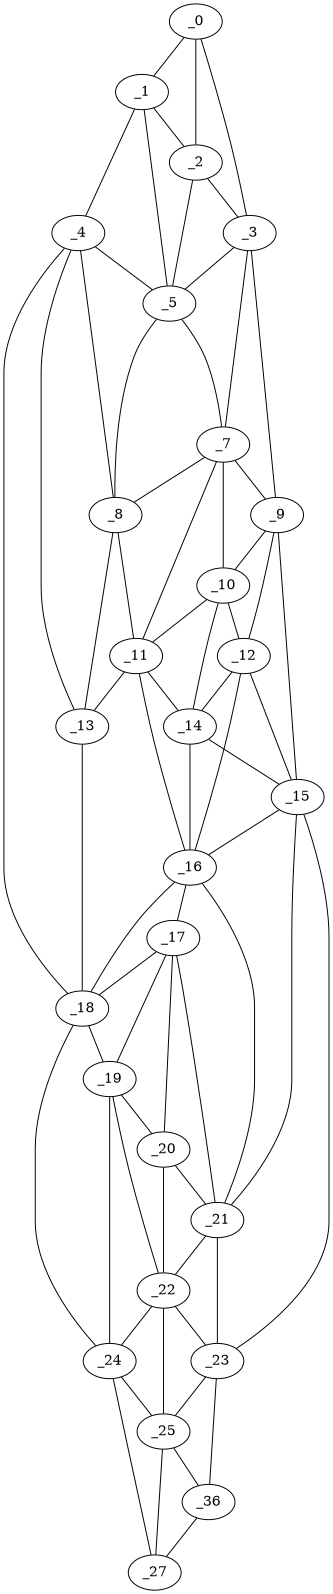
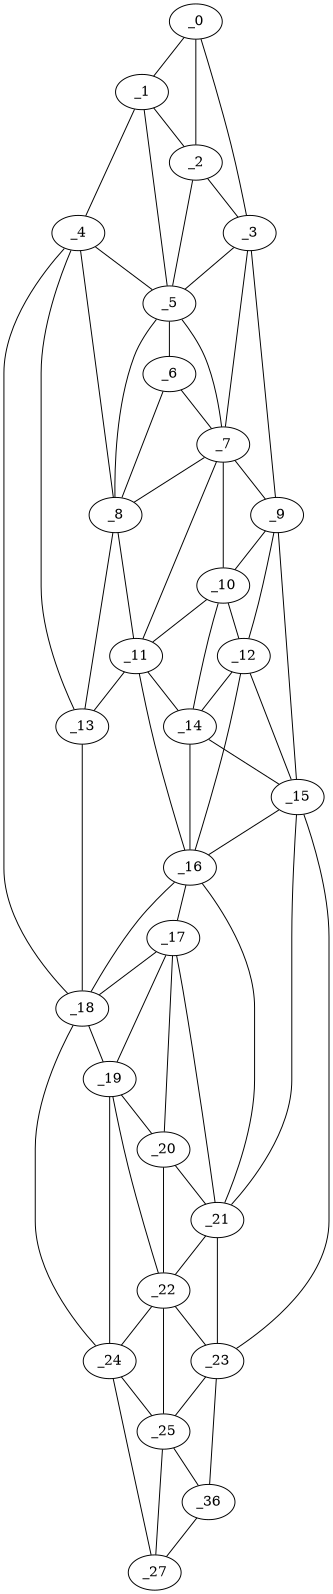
node "_6": added
